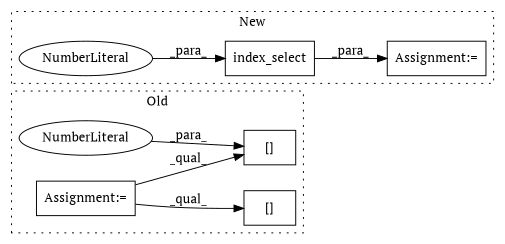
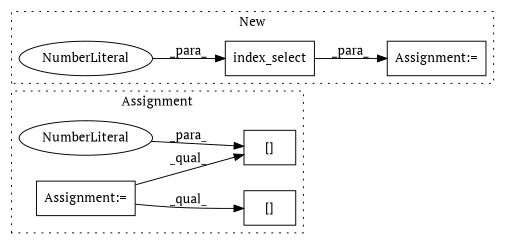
cluster "Old": label "Old" -> "Assignment"
